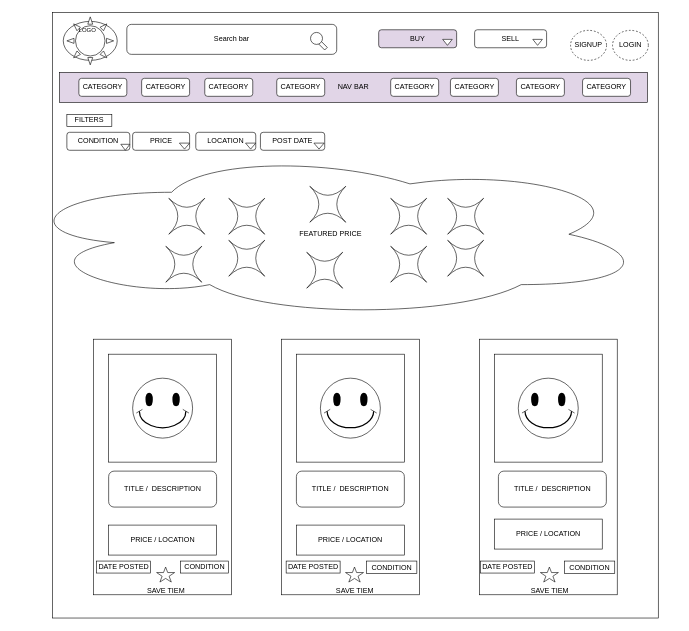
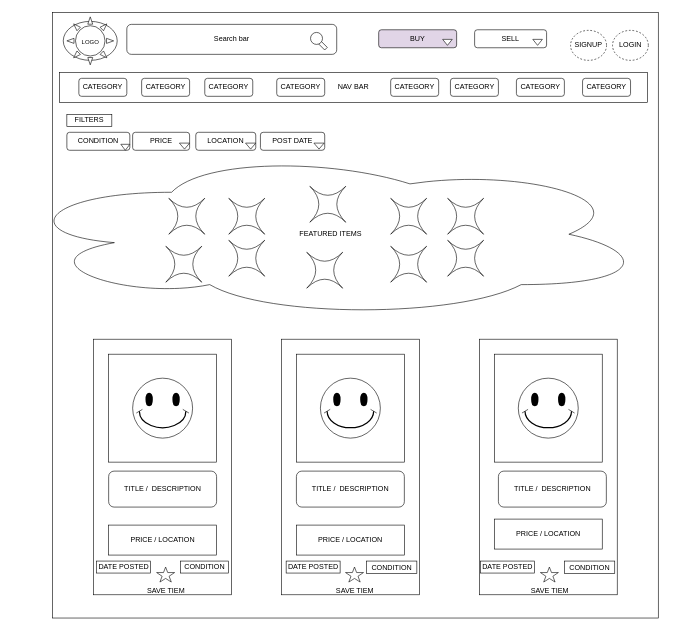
node "LOGO": moved (87, 30) -> (90, 42)
node "NAV BAR": fillcolor #e1d5e7 -> #ffffff
node "FEATURED PRICE": label "FEATURED PRICE" -> "FEATURED ITEMS"
